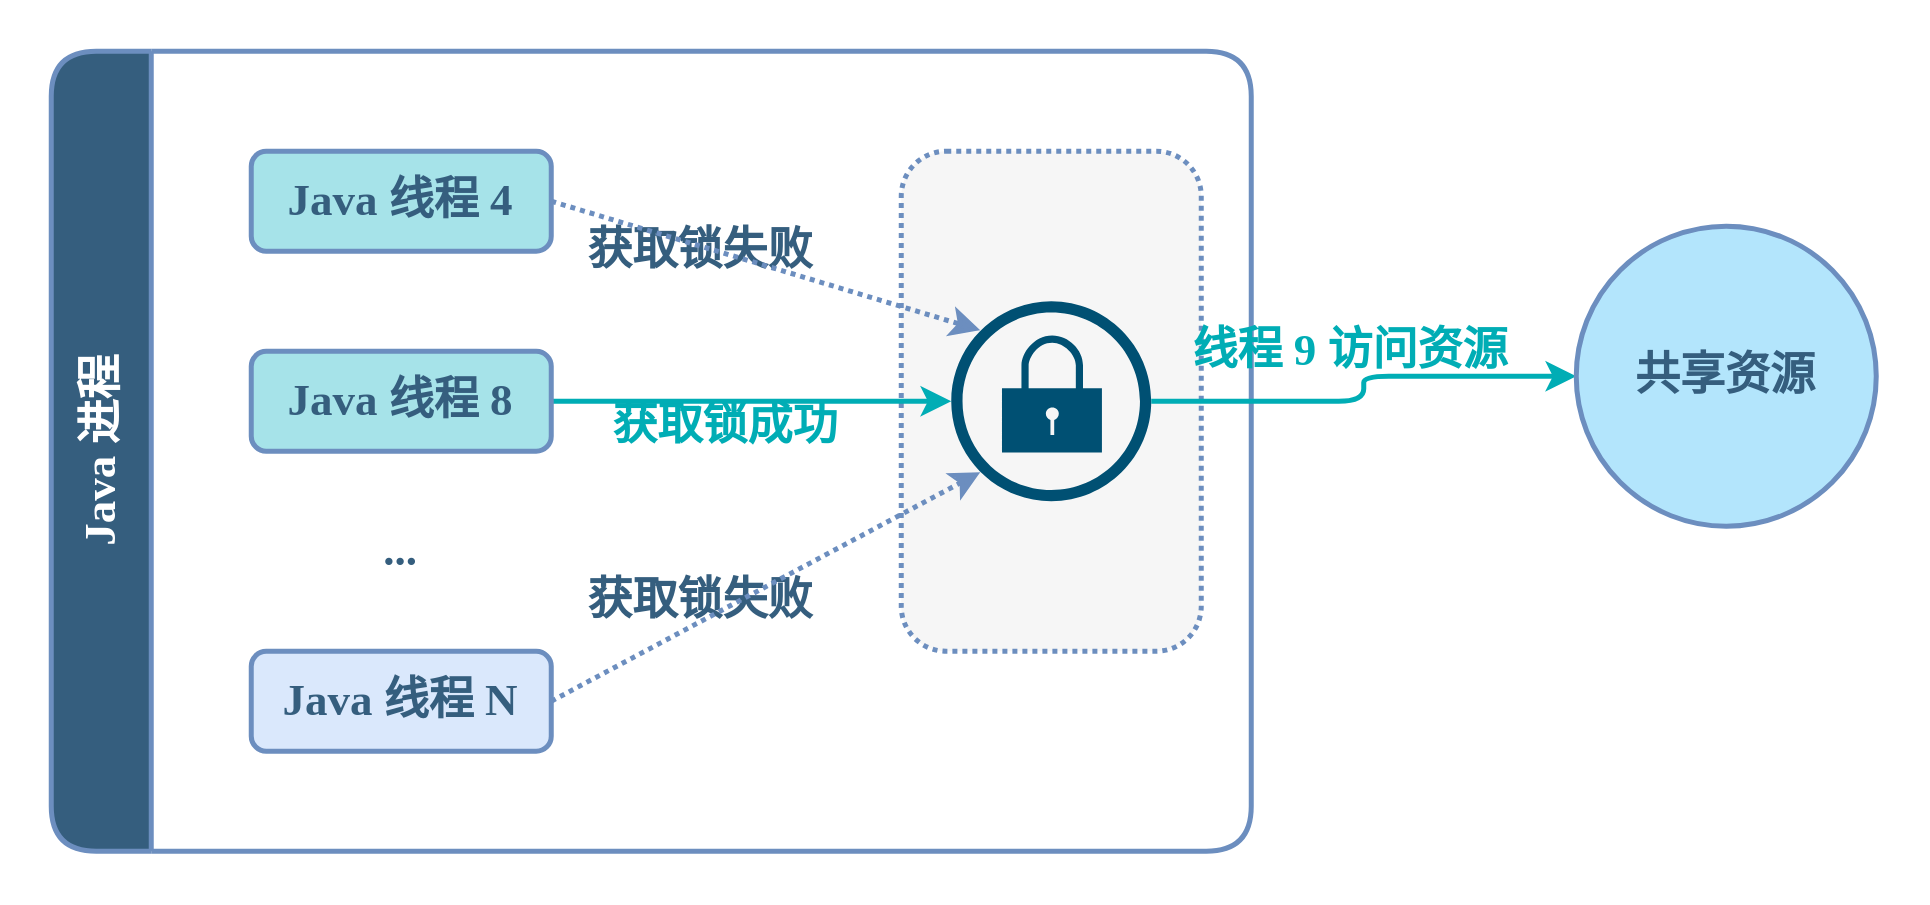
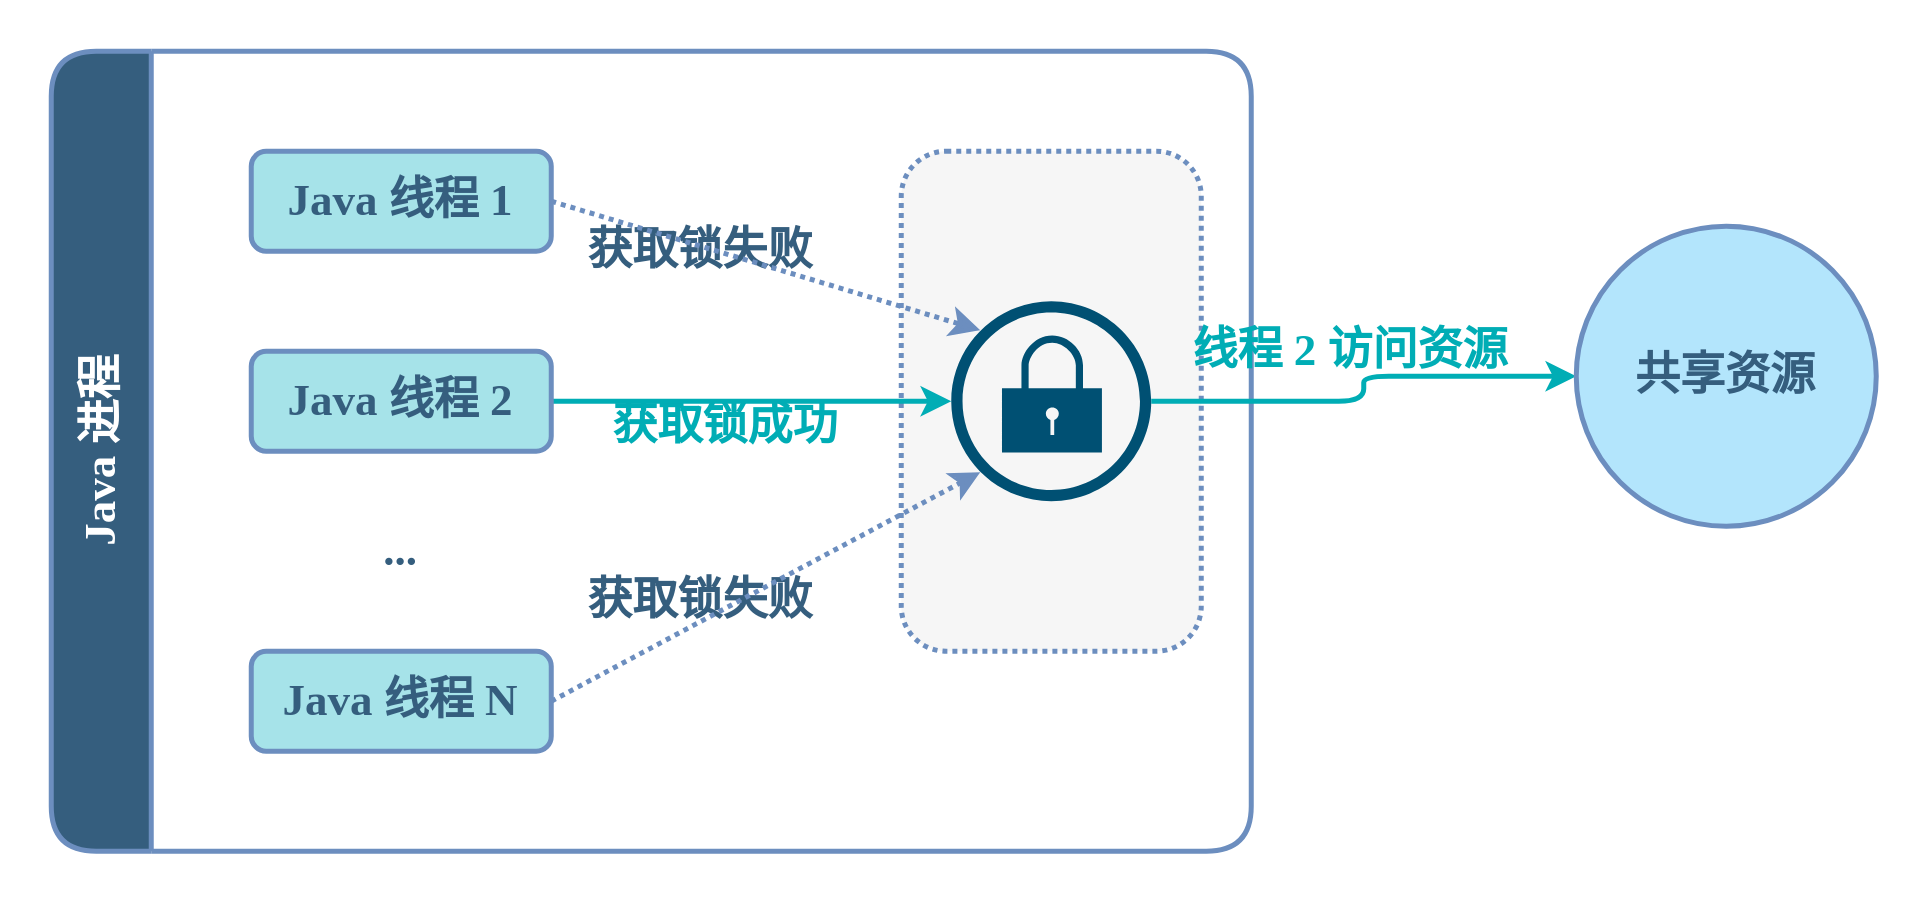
node "Java 线程 4": label "Java 线程 4" -> "Java 线程 1"
node "线程 9 访问资源": label "线程 9 访问资源" -> "线程 2 访问资源"
node "Java 线程 8": label "Java 线程 8" -> "Java 线程 2"
node "Java 线程 N": fillcolor #dae8fc -> #a6e3e9
